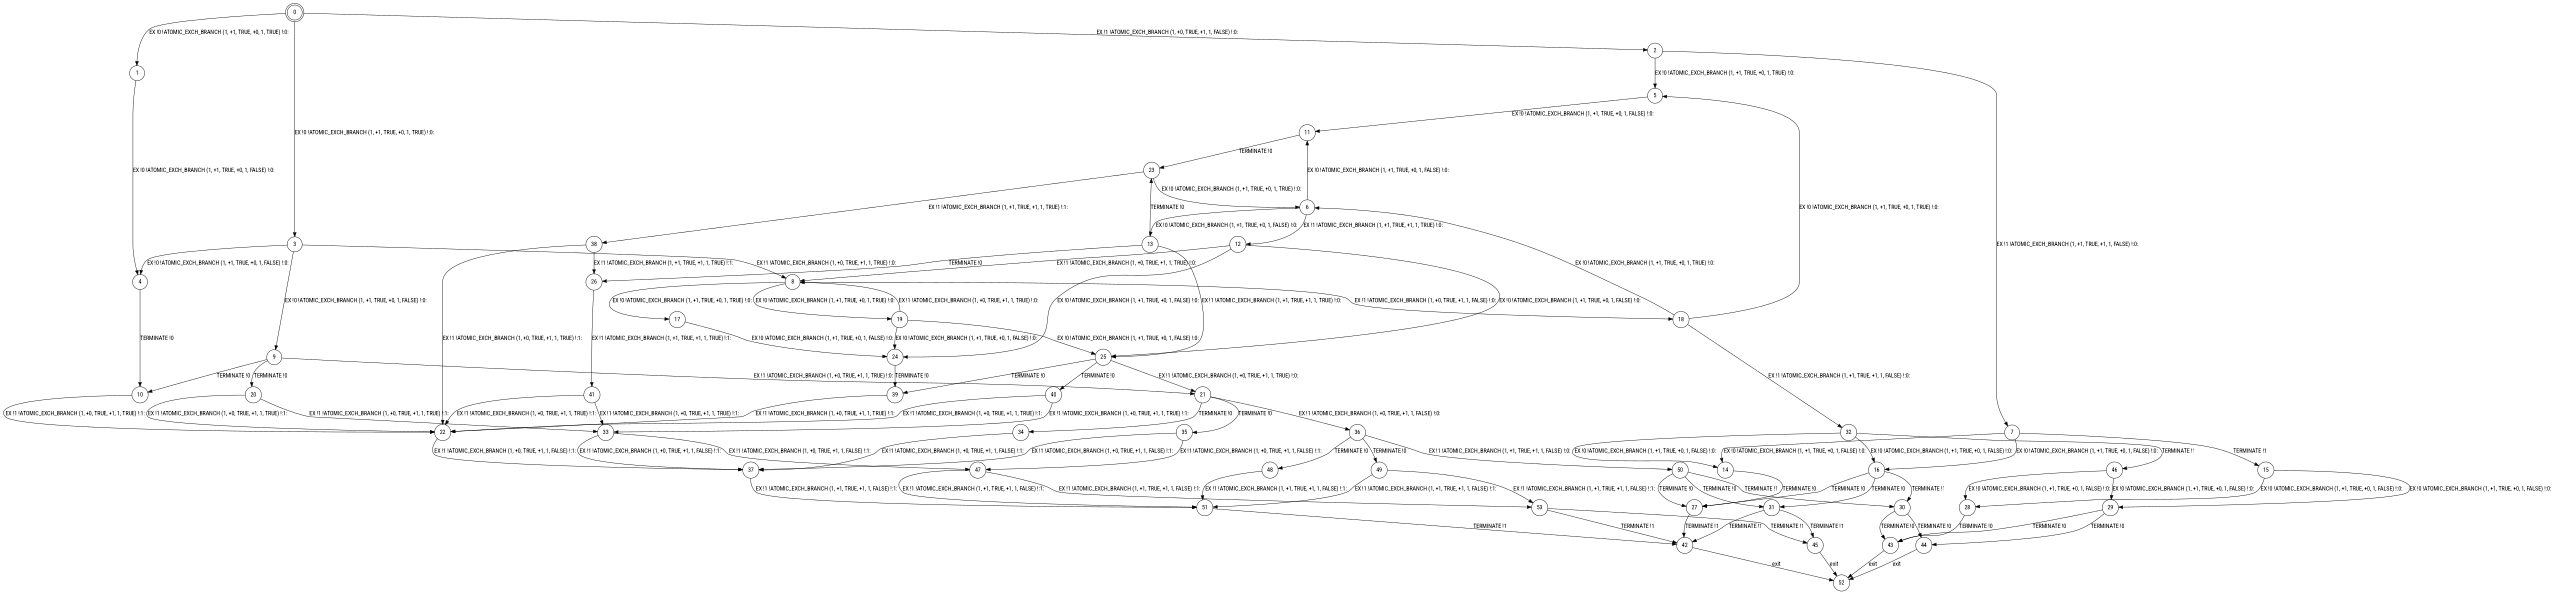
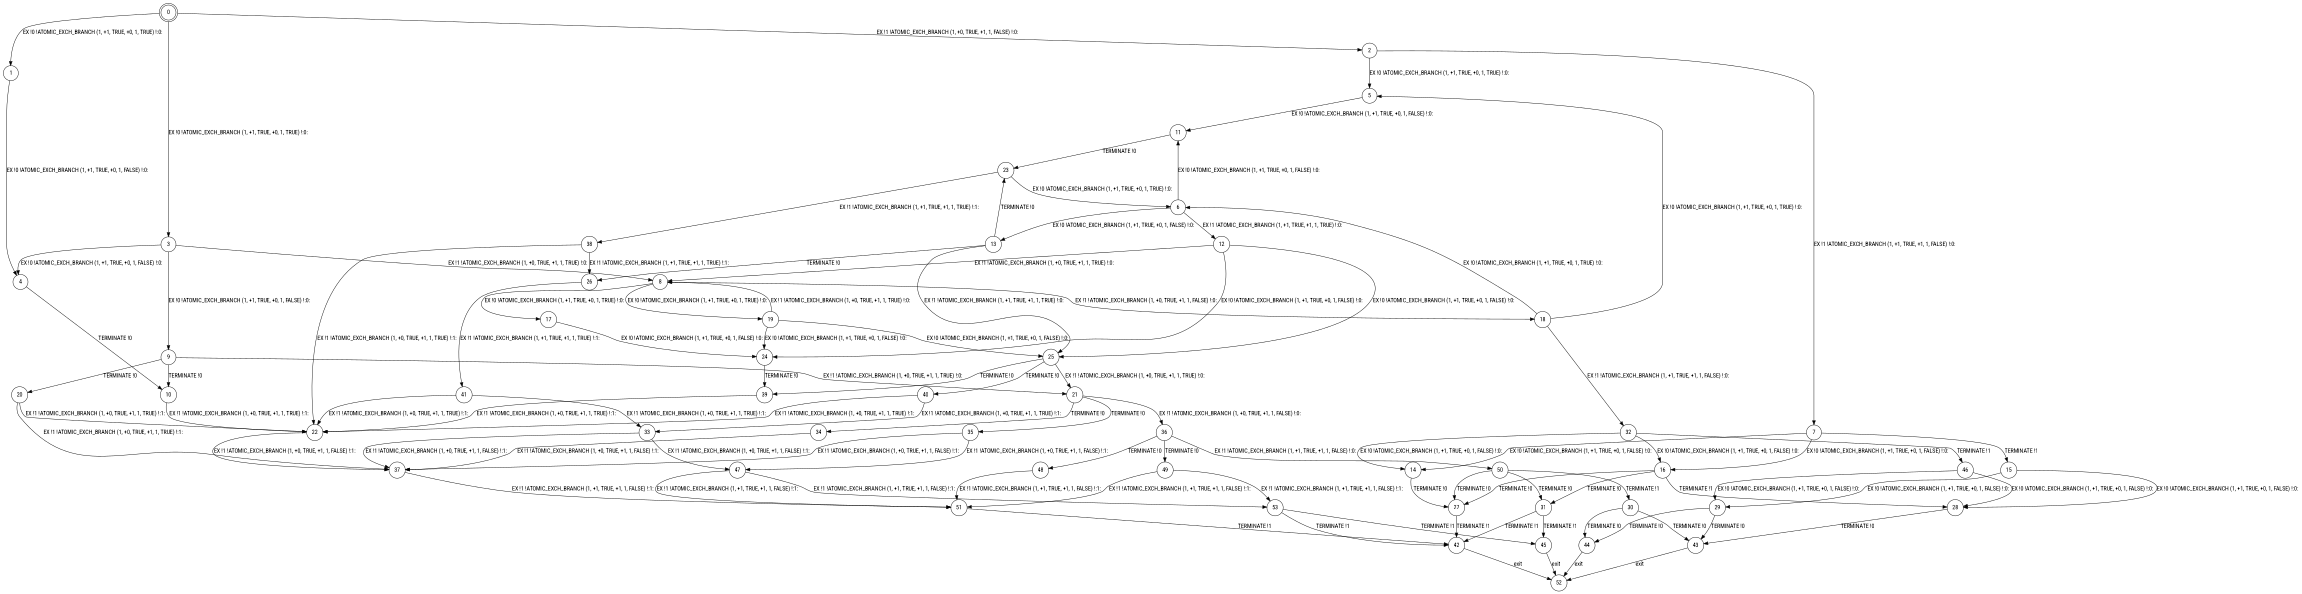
edge "20" -> "33": now "20" -> "37"
edge "16" -> "30": now "16" -> "28"
